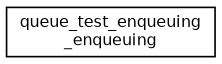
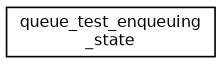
node "queue_test_enqueuing _enqueuing": label "queue_test_enqueuing _enqueuing" -> "queue_test_enqueuing _state"
